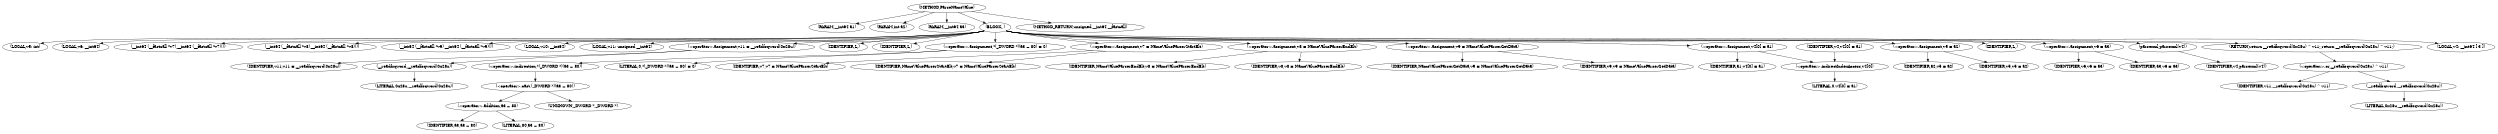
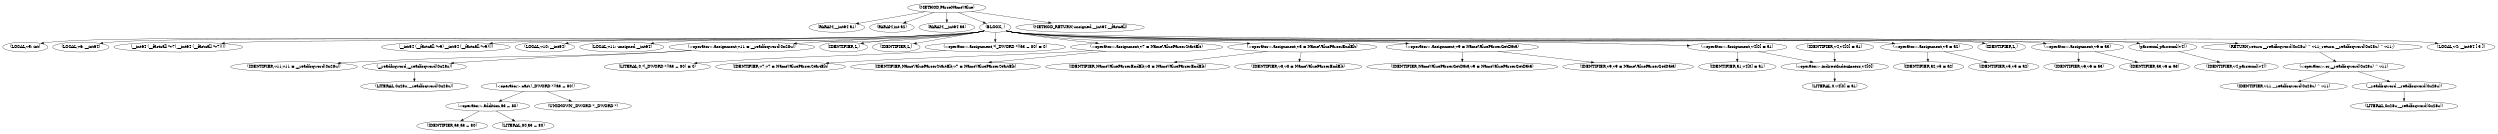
node "(__int64 (__fastcall *v8),__int64 (__fastcall *v8)())": removed
node "(<operator>.indirection,*(_DWORD *)(a3 + 80))": removed
